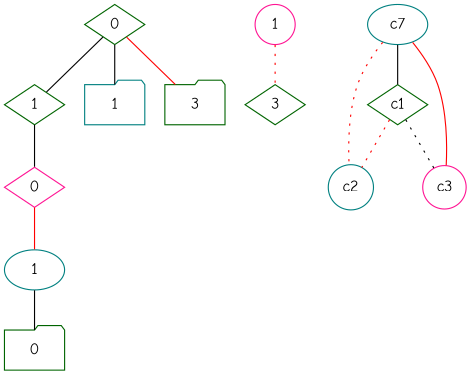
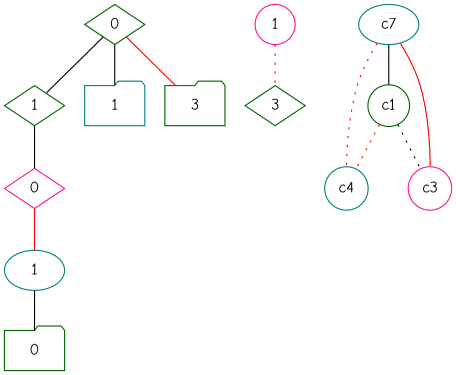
node "c1": shape diamond -> circle
node "c2": label "c2" -> "c4"
